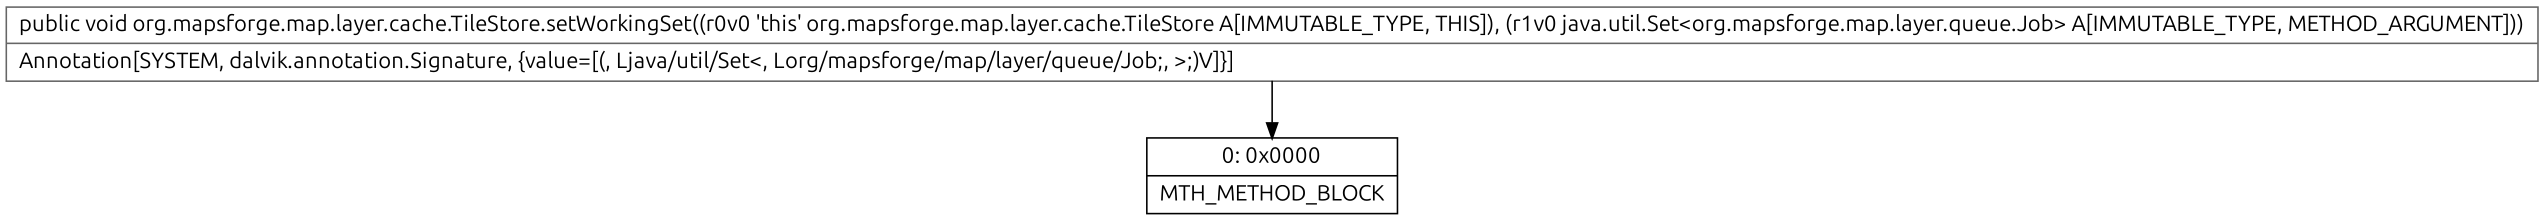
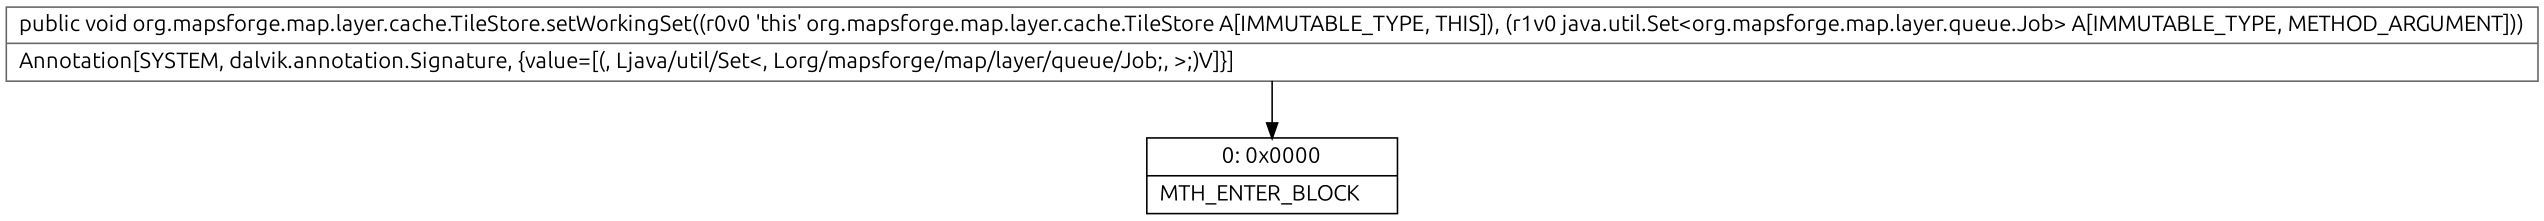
node "0: 0x0000": text "MTH_METHOD_BLOCK" -> "MTH_ENTER_BLOCK"
